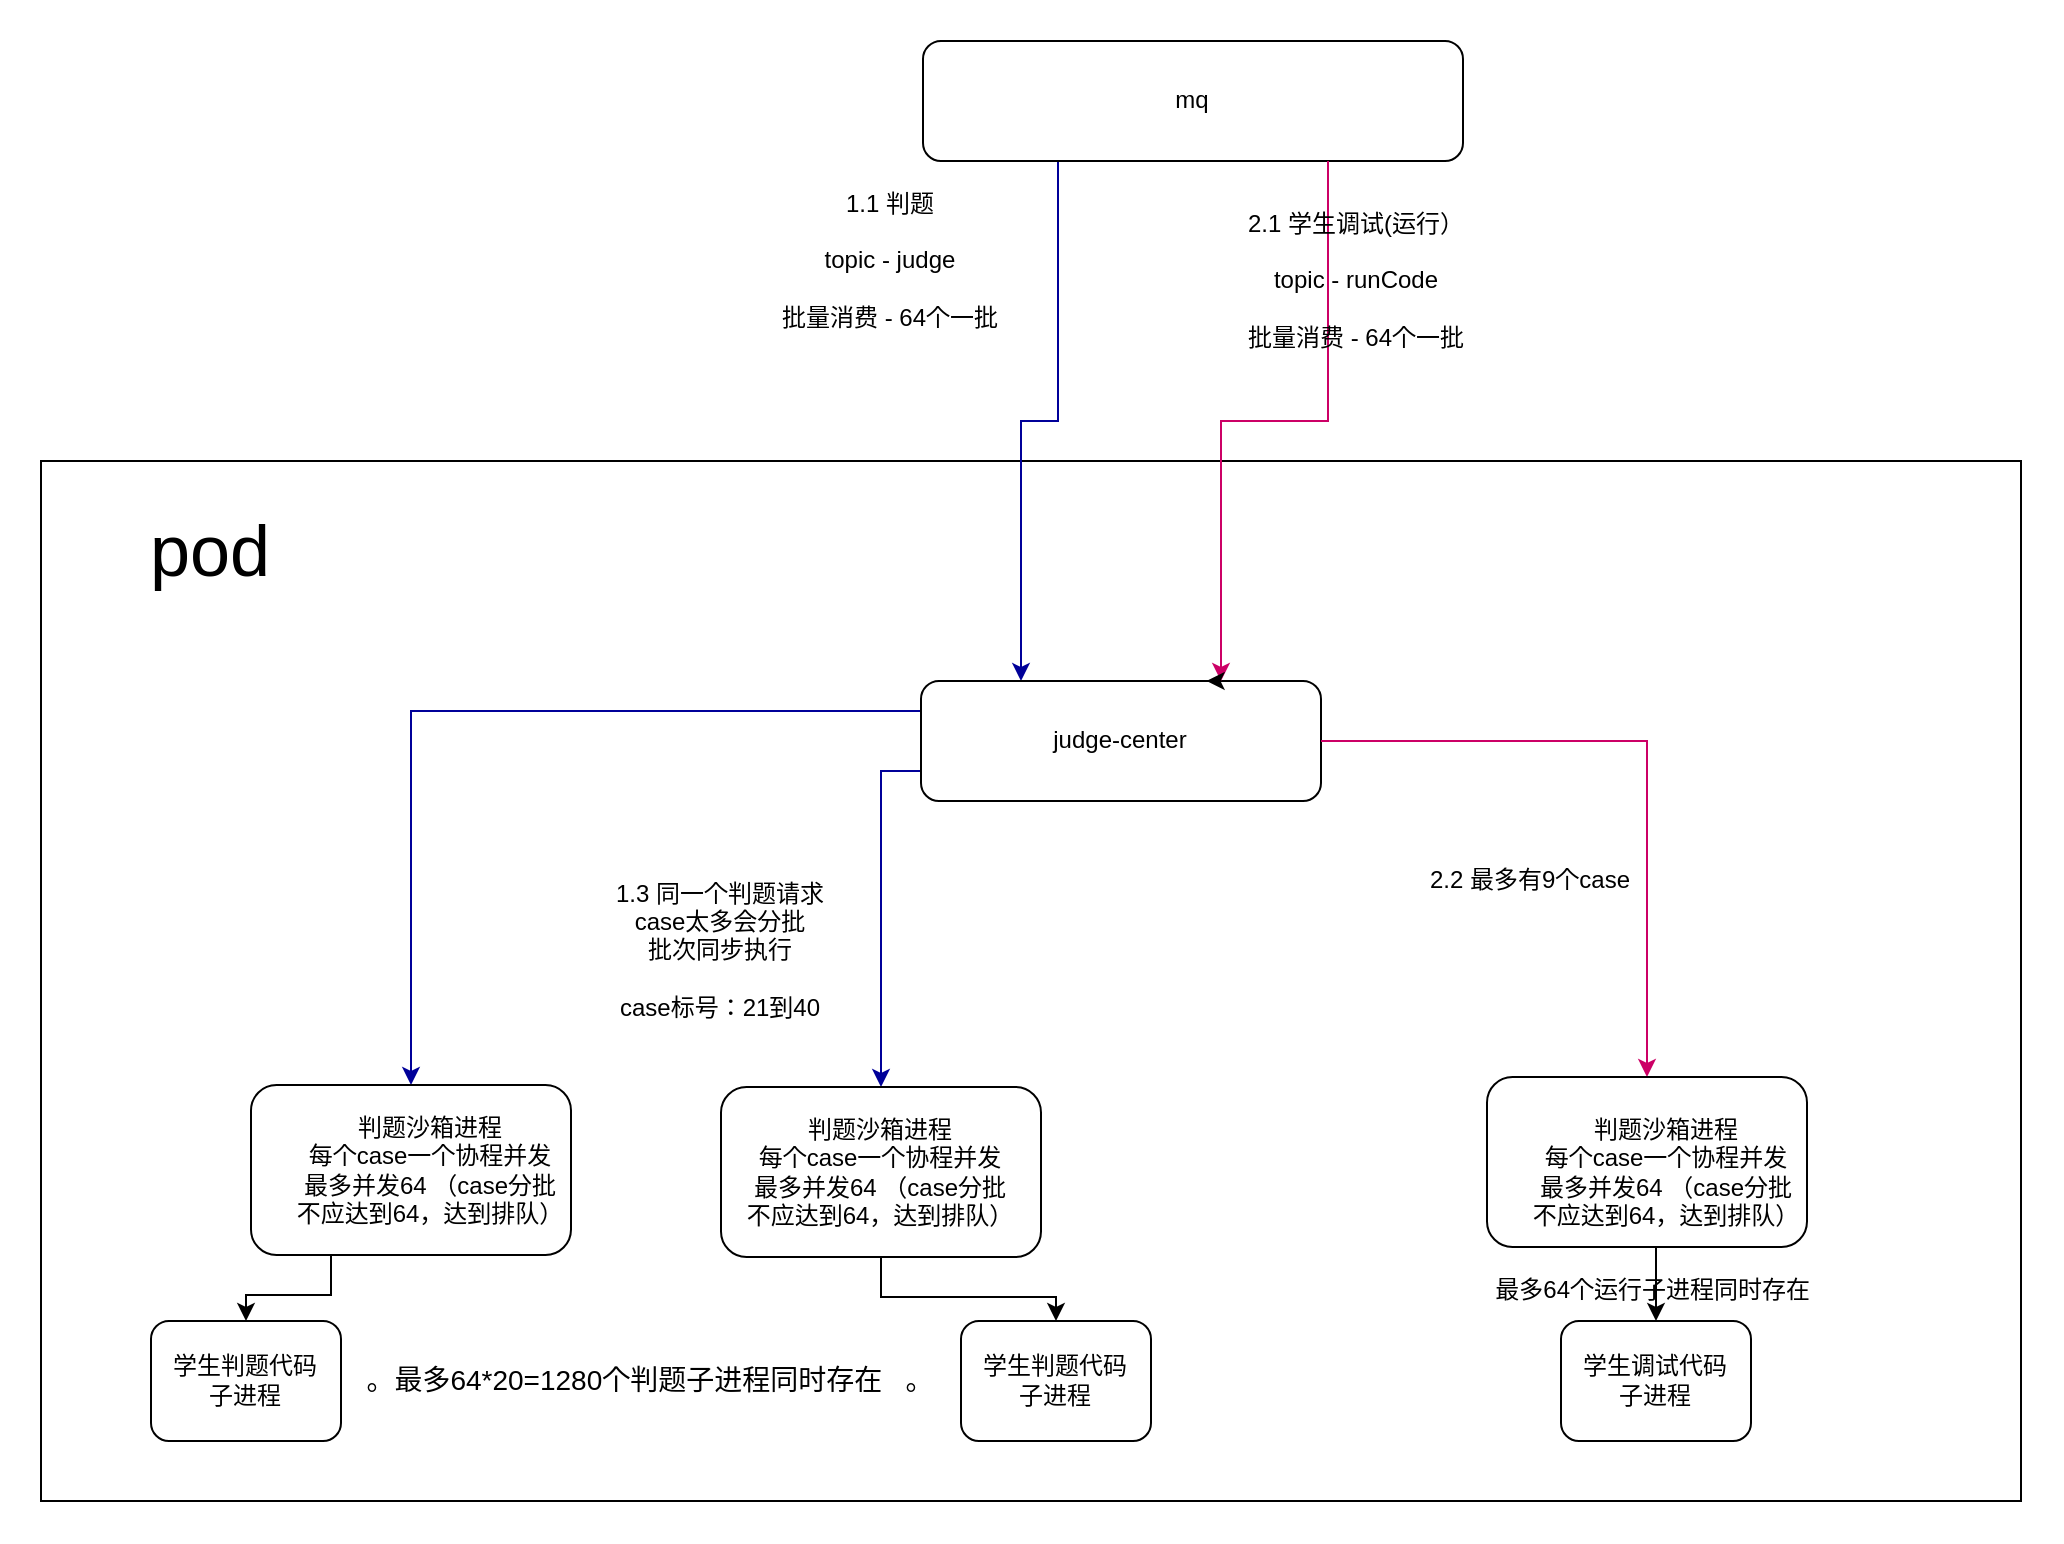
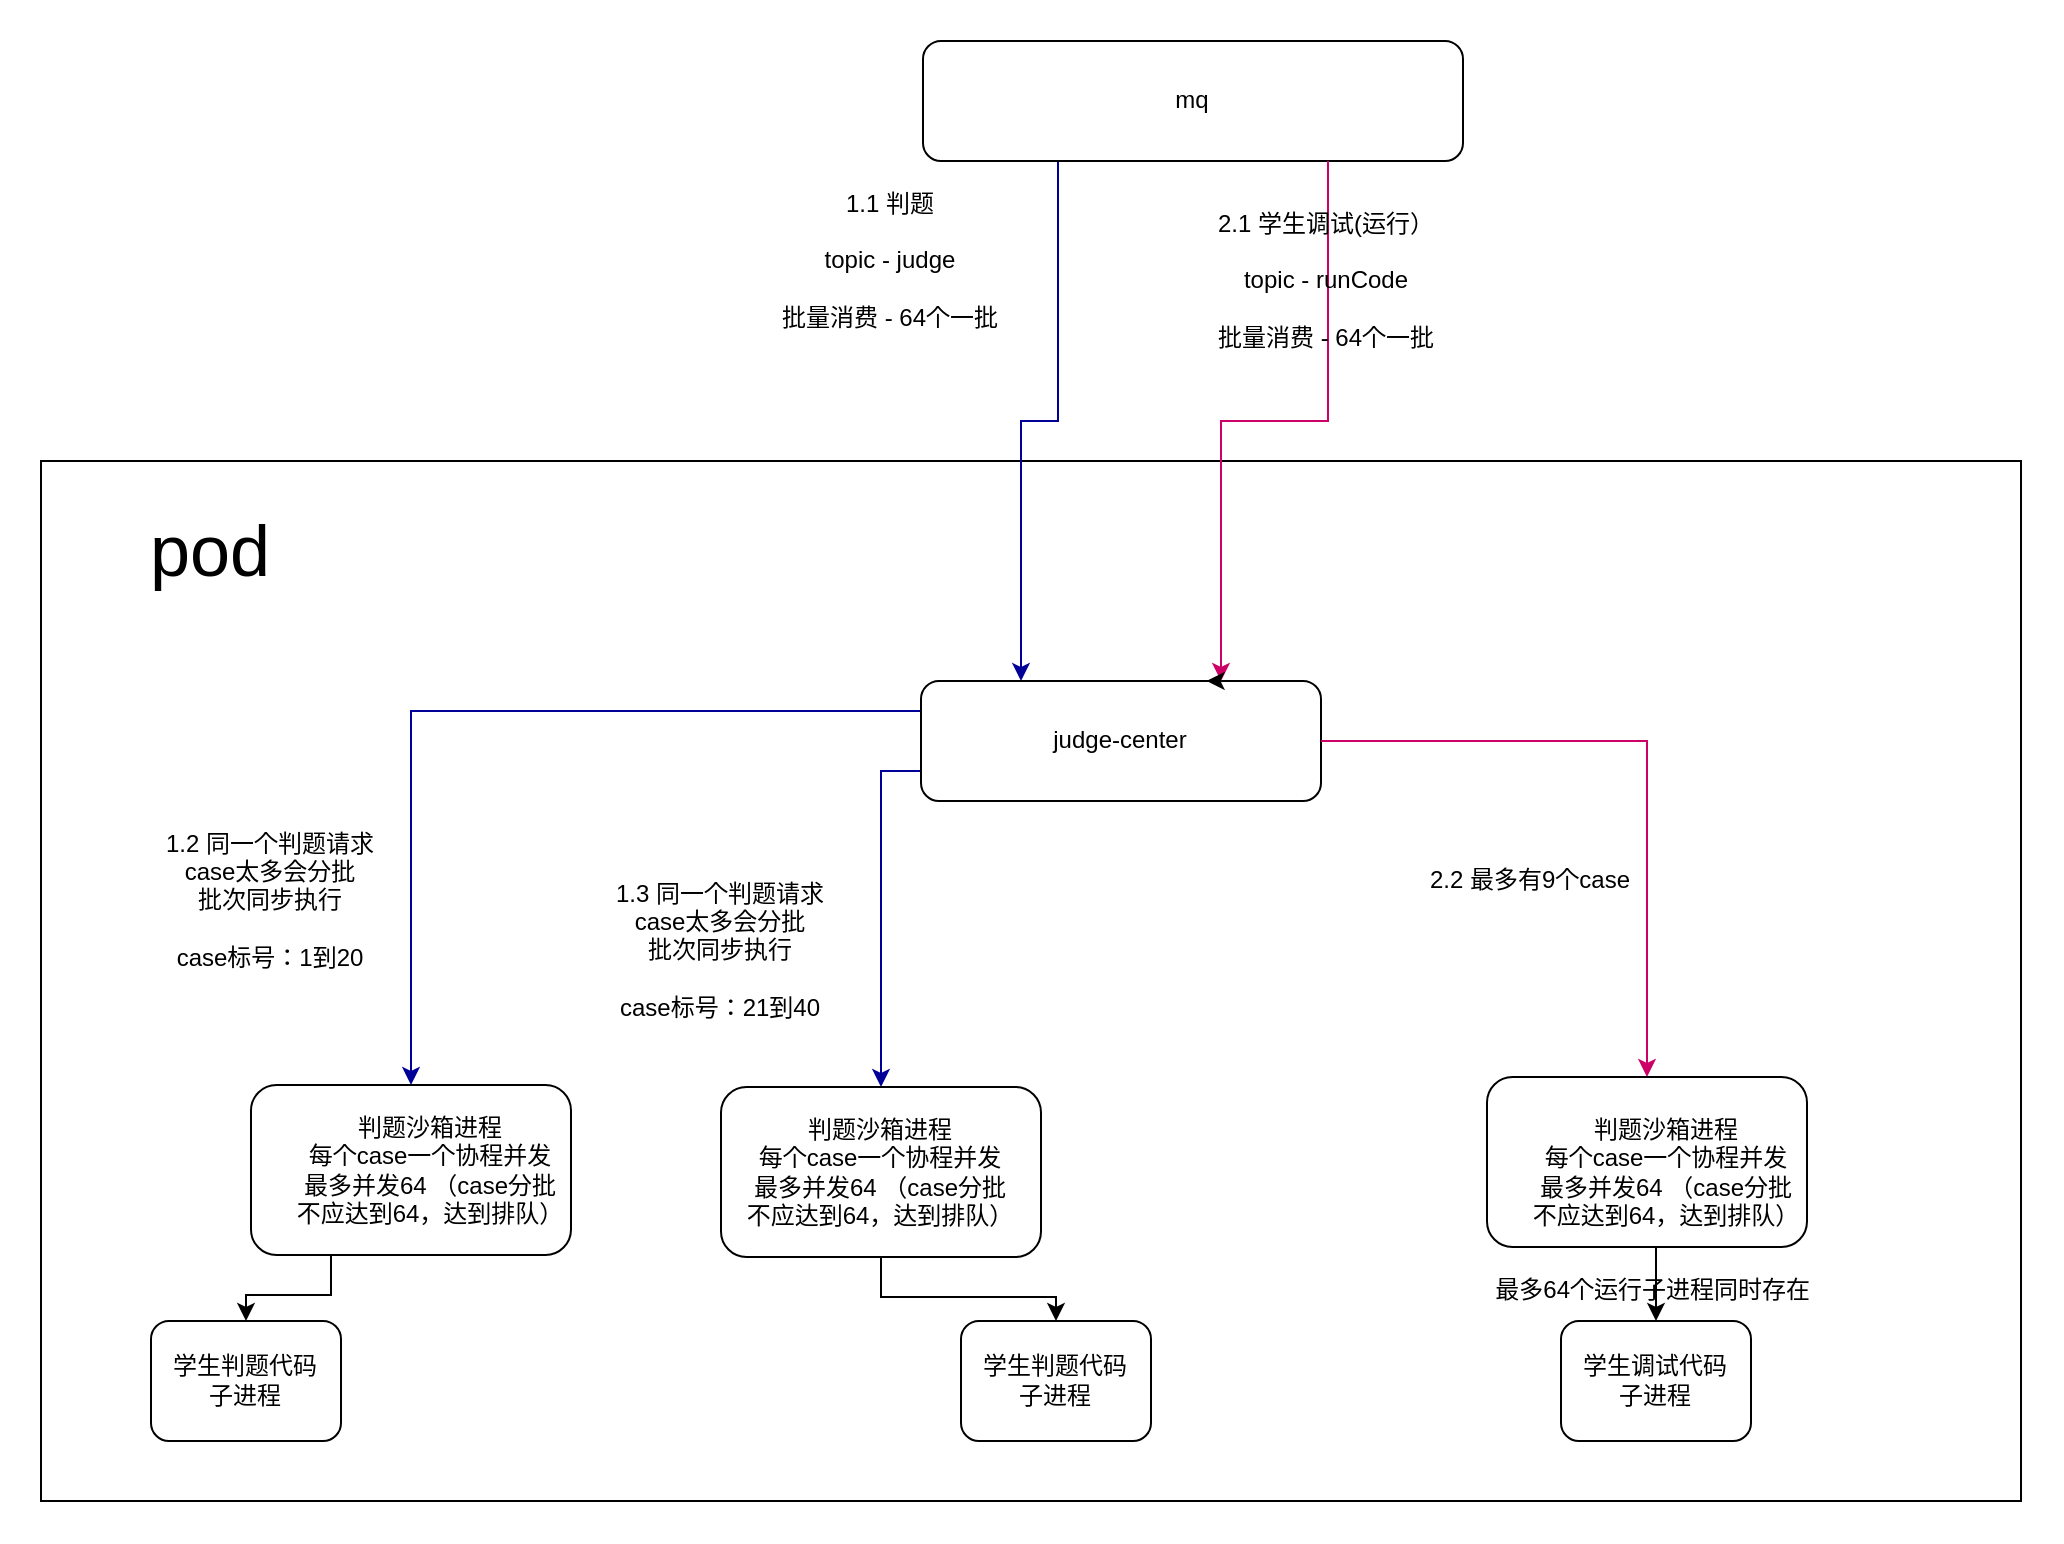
node "2.1 学生调试(运行） topic - runCode 批量消费 - 64个一批": moved (1357, 281) -> (1327, 281)
node "1.2 同一个判题请求 case太多会分批 批次同步执行 case标号：1到20": added
node "。最多64*20=1280个判题子进程同时存在 。": removed
